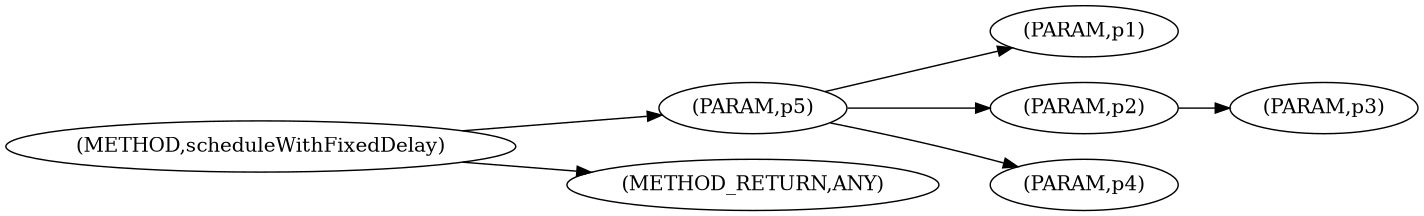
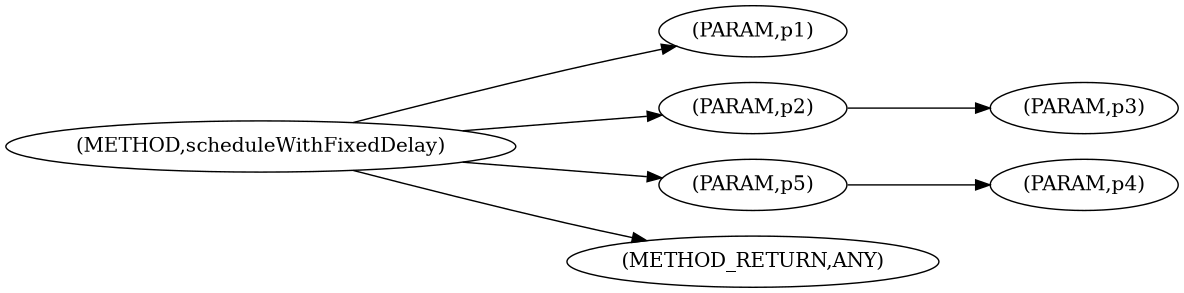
edge "(PARAM,p5)" -> "(PARAM,p1)": now "(METHOD,scheduleWithFixedDelay)" -> "(PARAM,p1)"
edge "(PARAM,p5)" -> "(PARAM,p2)": now "(METHOD,scheduleWithFixedDelay)" -> "(PARAM,p2)"
